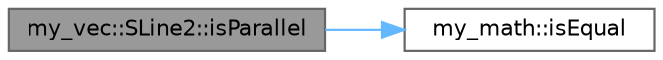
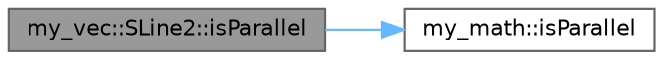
node "my_math::isEqual": label "my_math::isEqual" -> "my_math::isParallel"
